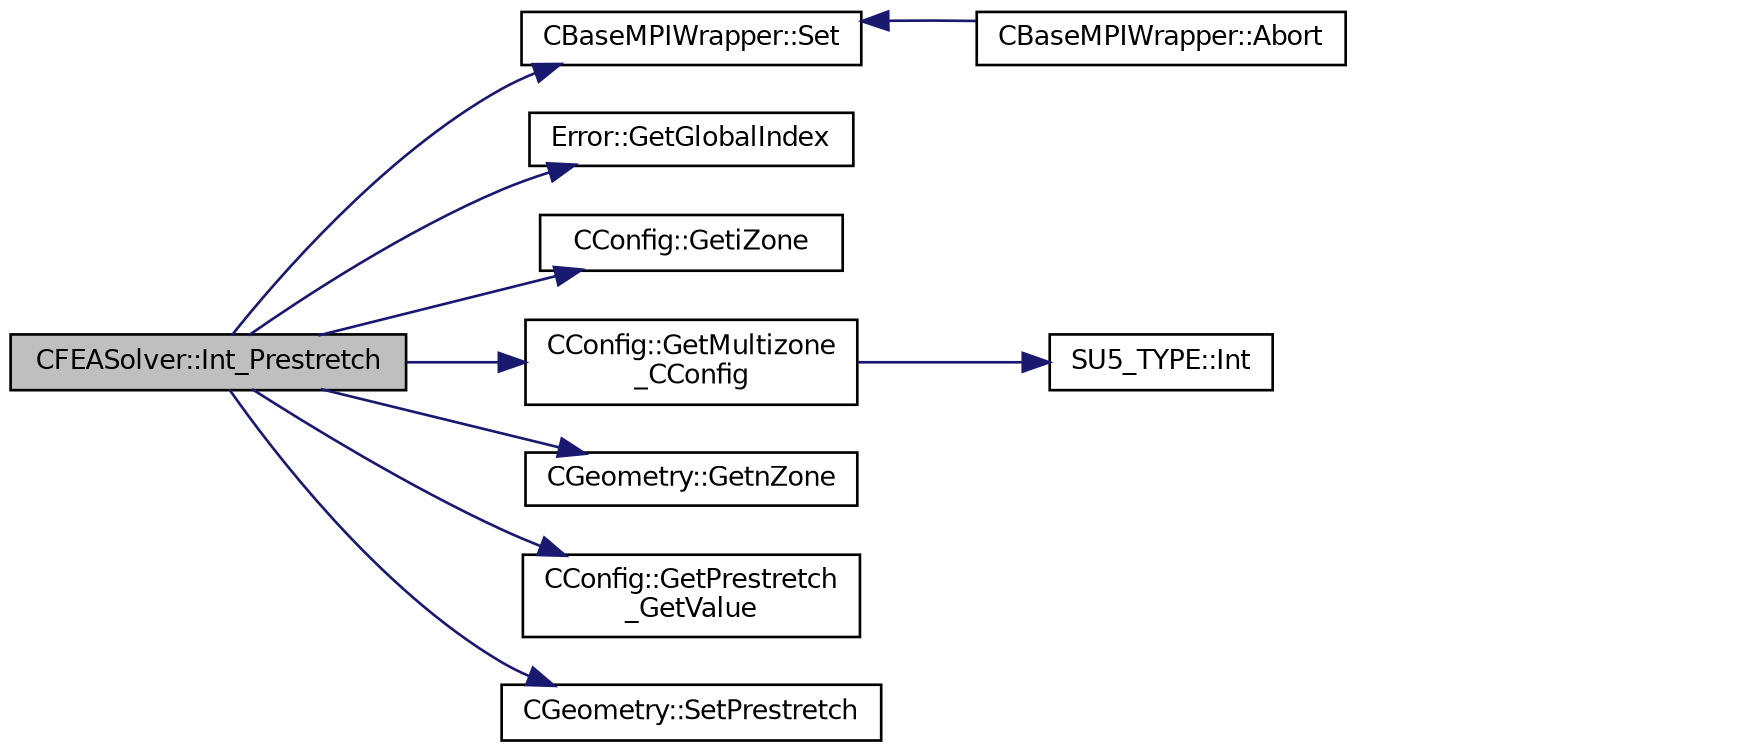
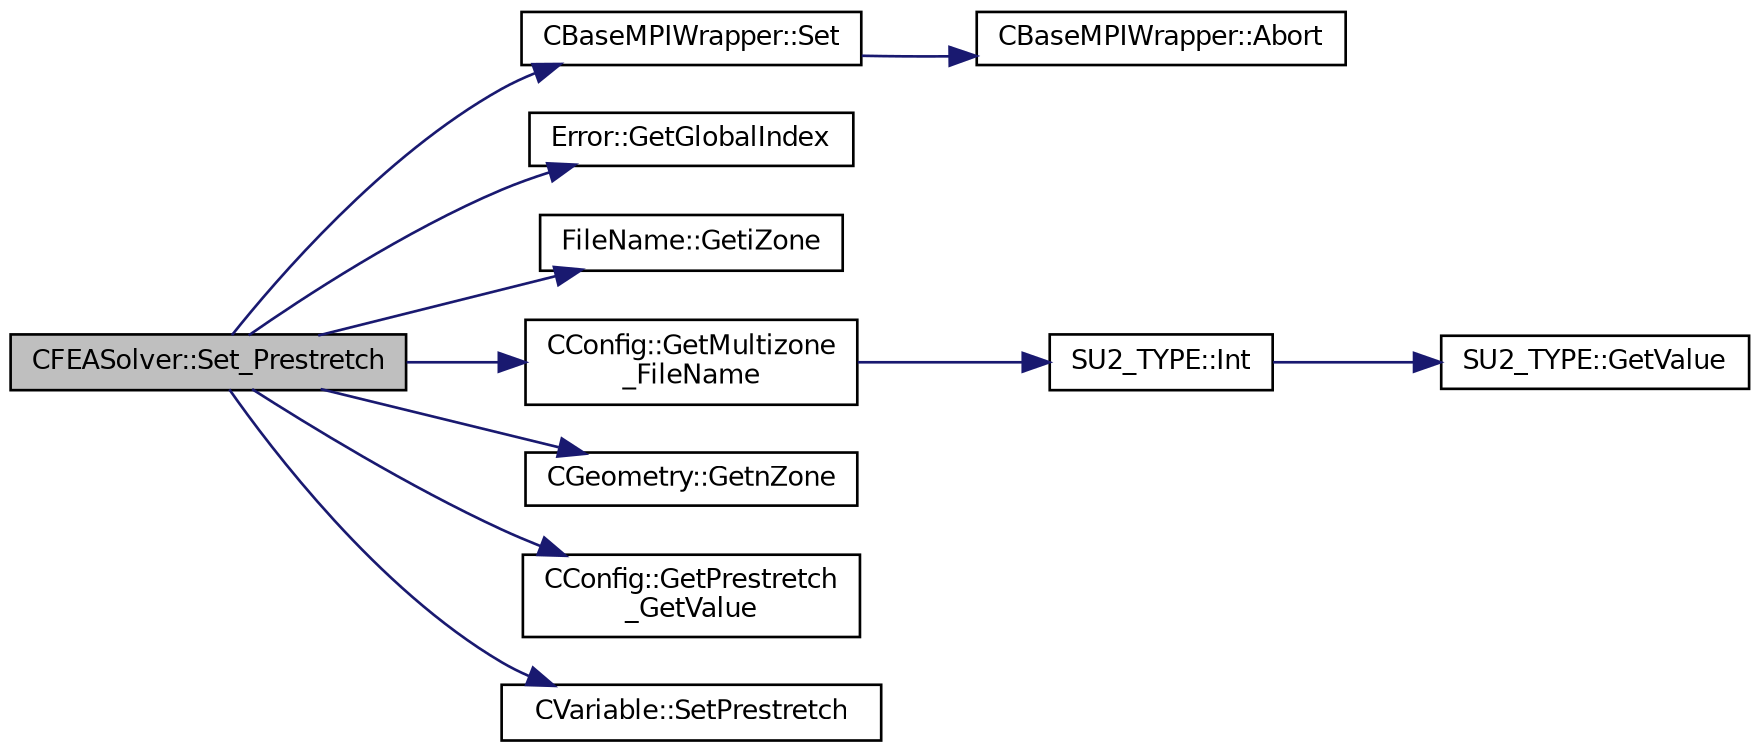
edge "CBaseMPIWrapper::Abort" -> "CBaseMPIWrapper::Set": reversed
node "CConfig::GetiZone": label "CConfig::GetiZone" -> "FileName::GetiZone"
node "CFEASolver::Int_Prestretch": label "CFEASolver::Int_Prestretch" -> "CFEASolver::Set_Prestretch"
node "CConfig::GetMultizone _CConfig": label "CConfig::GetMultizone _CConfig" -> "CConfig::GetMultizone _FileName"
node "SU5_TYPE::Int": label "SU5_TYPE::Int" -> "SU2_TYPE::Int"
node "SU2_TYPE::GetValue": added
node "CGeometry::SetPrestretch": label "CGeometry::SetPrestretch" -> "CVariable::SetPrestretch"
